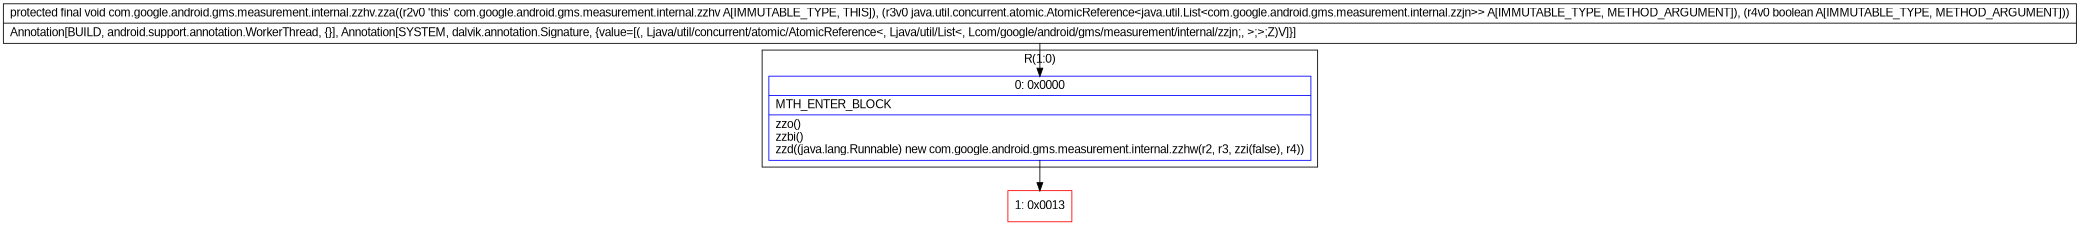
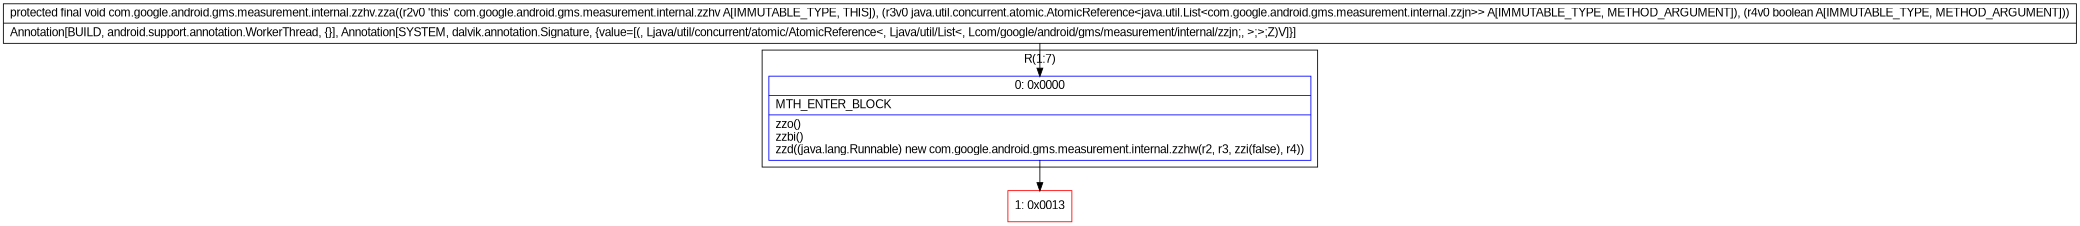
cluster "R(1:0)": label "R(1:0)" -> "R(1:7)"
